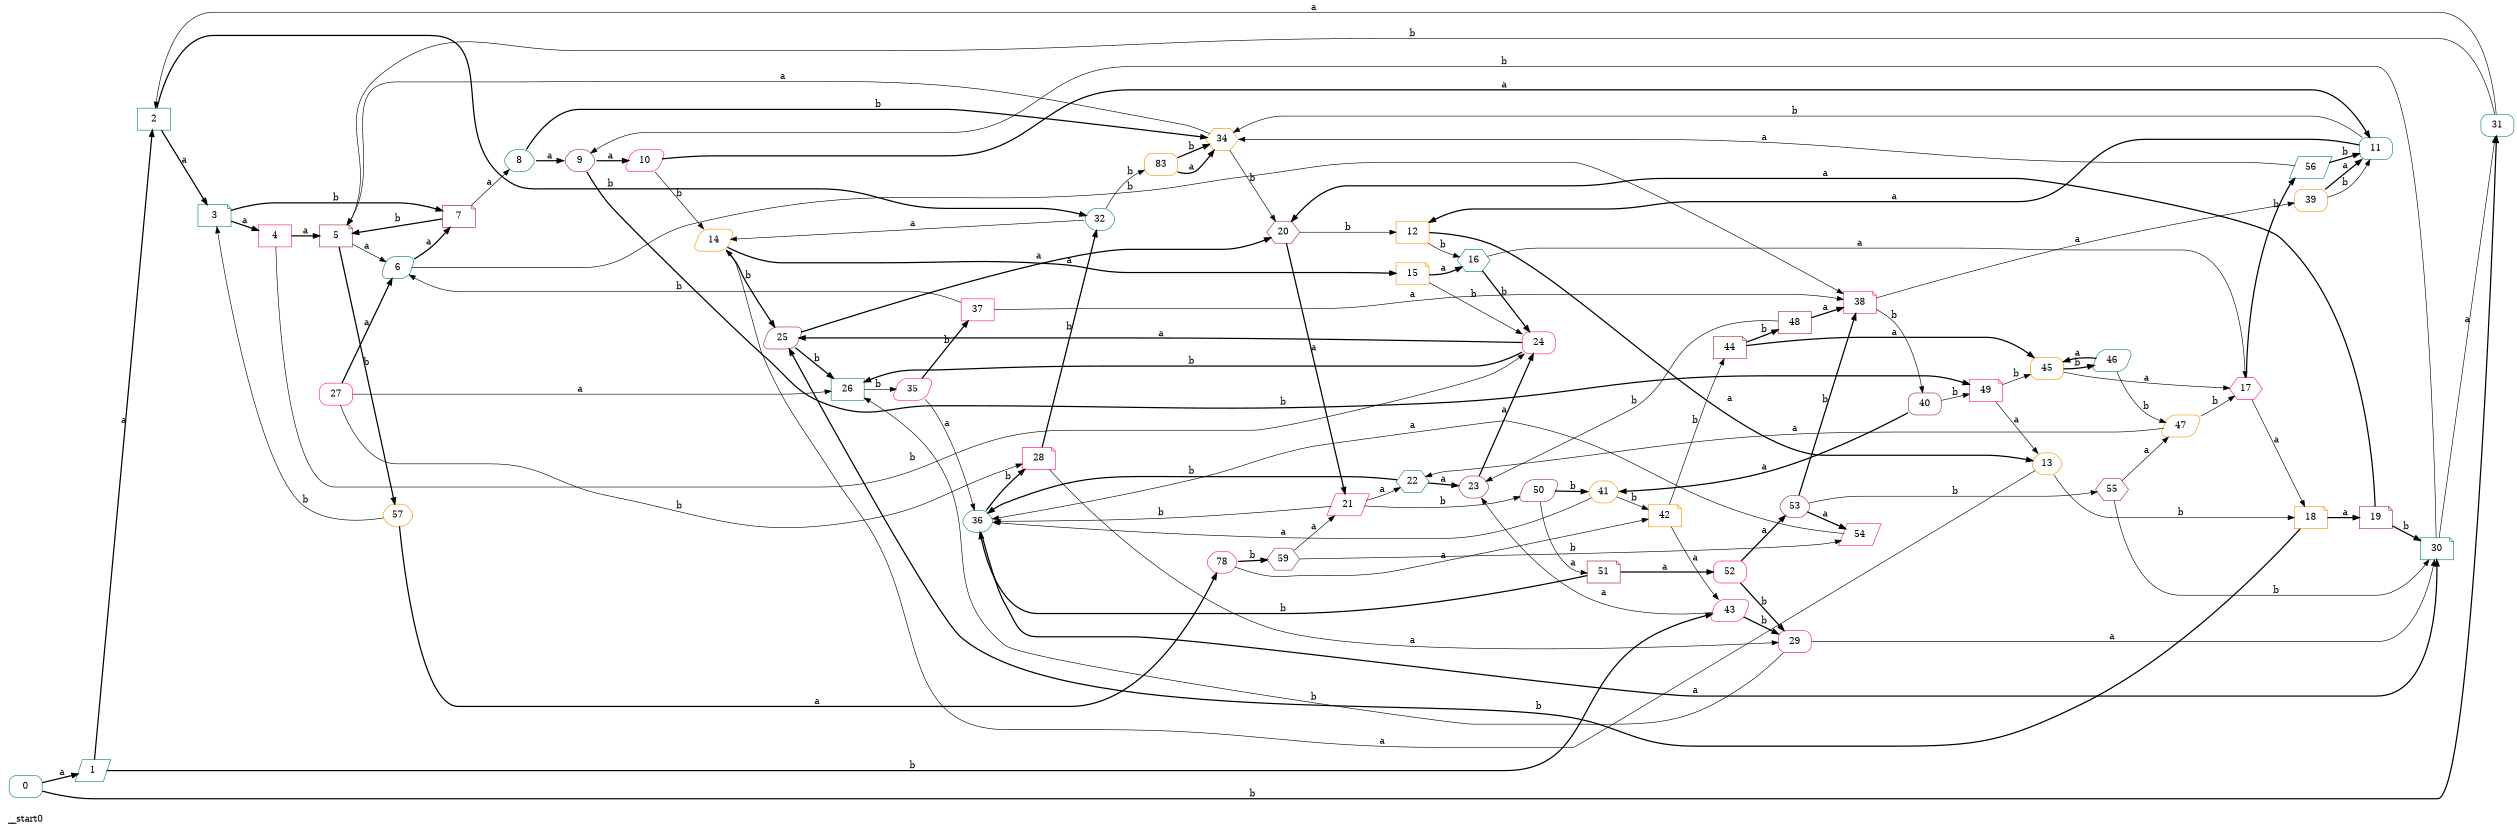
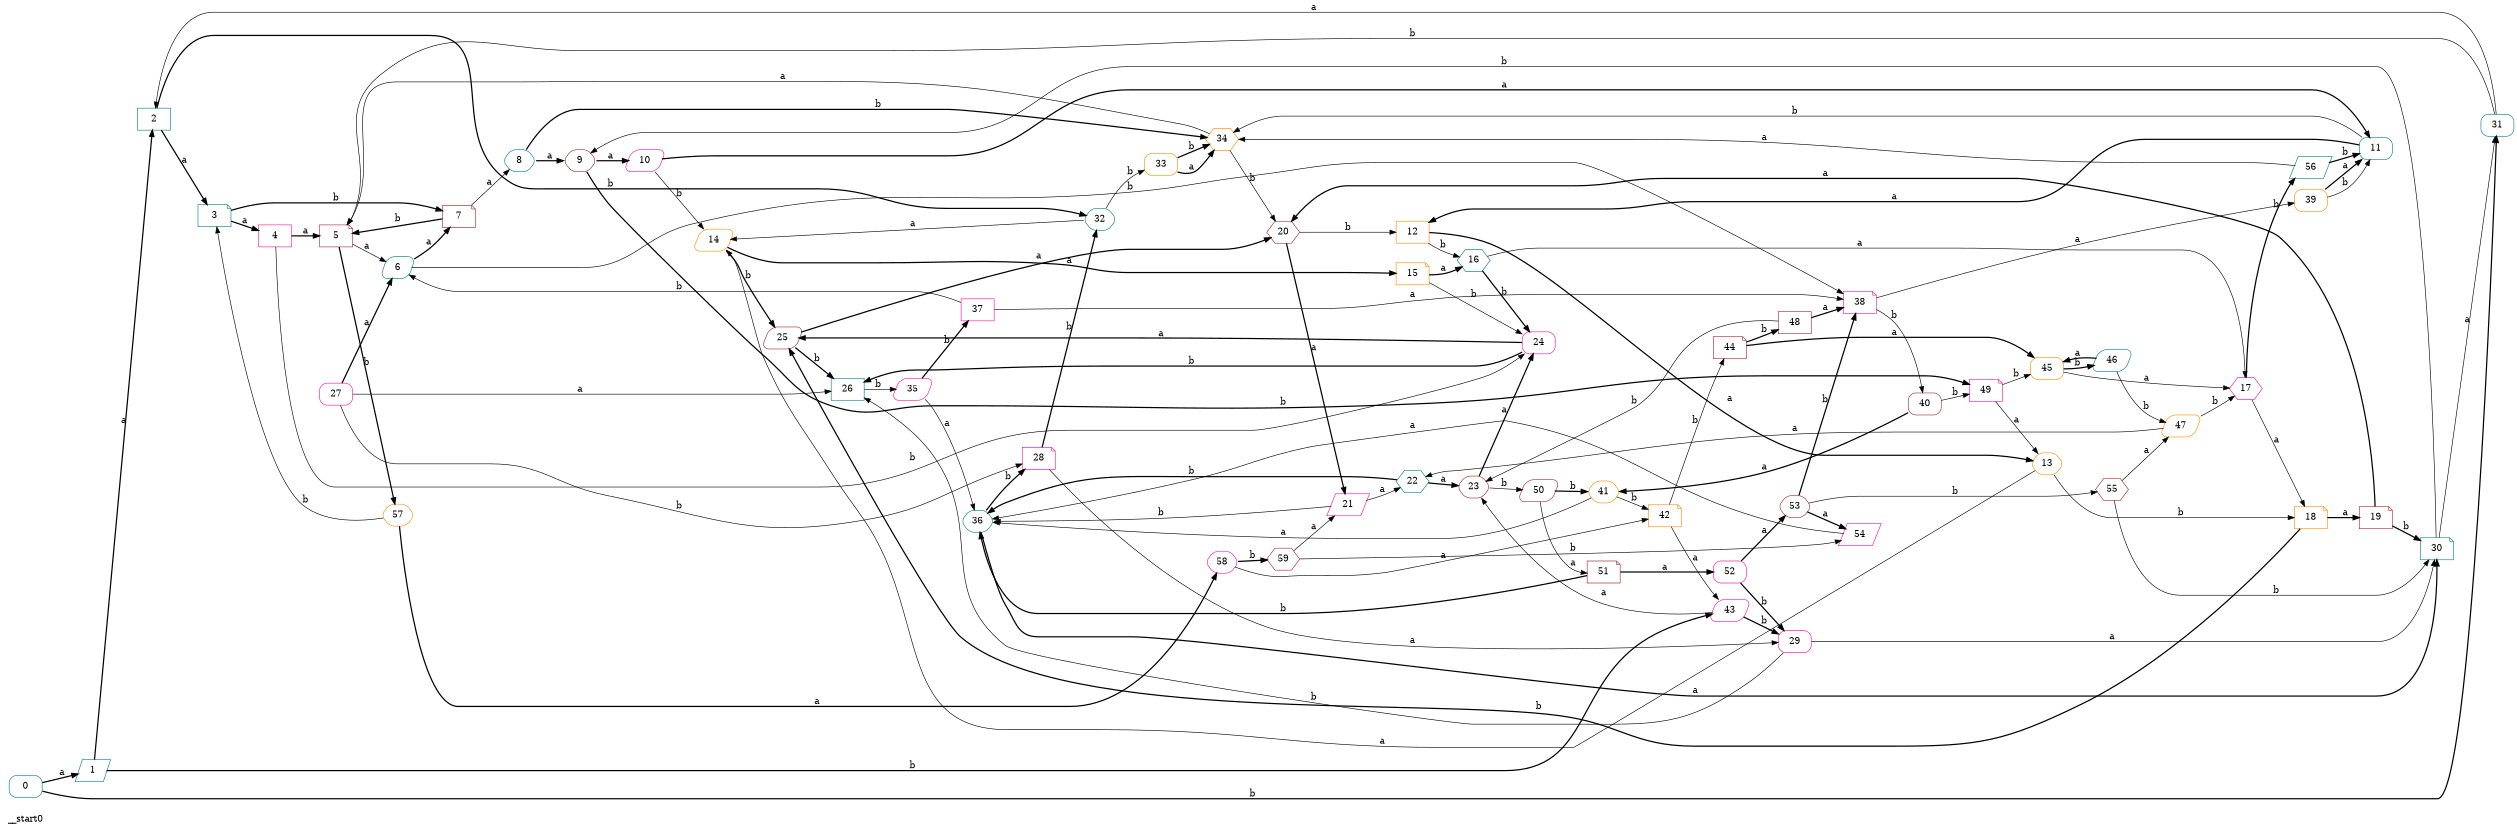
node "83": label "83" -> "33"
edge "21" -> "50": now "23" -> "50"
node "78": label "78" -> "58"
